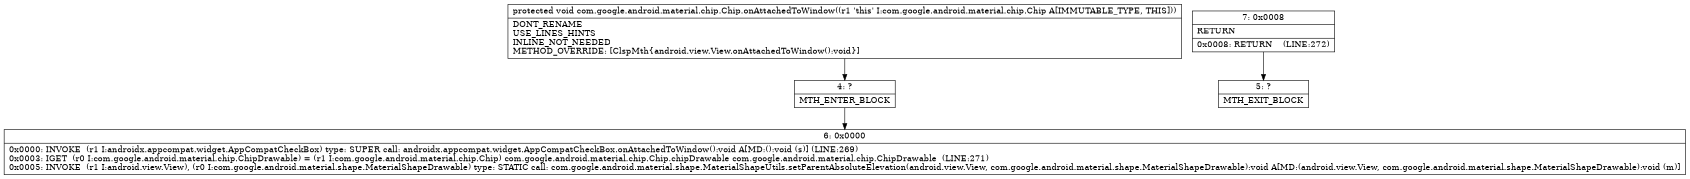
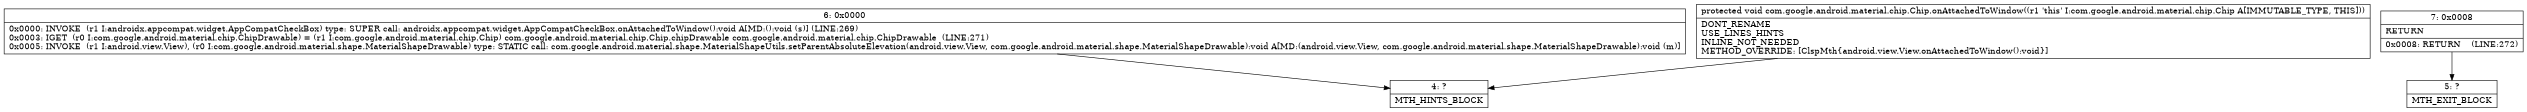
node "4: ?": text "MTH_ENTER_BLOCK" -> "MTH_HINTS_BLOCK"
edge "4: ?" -> "6: 0x0000": reversed
